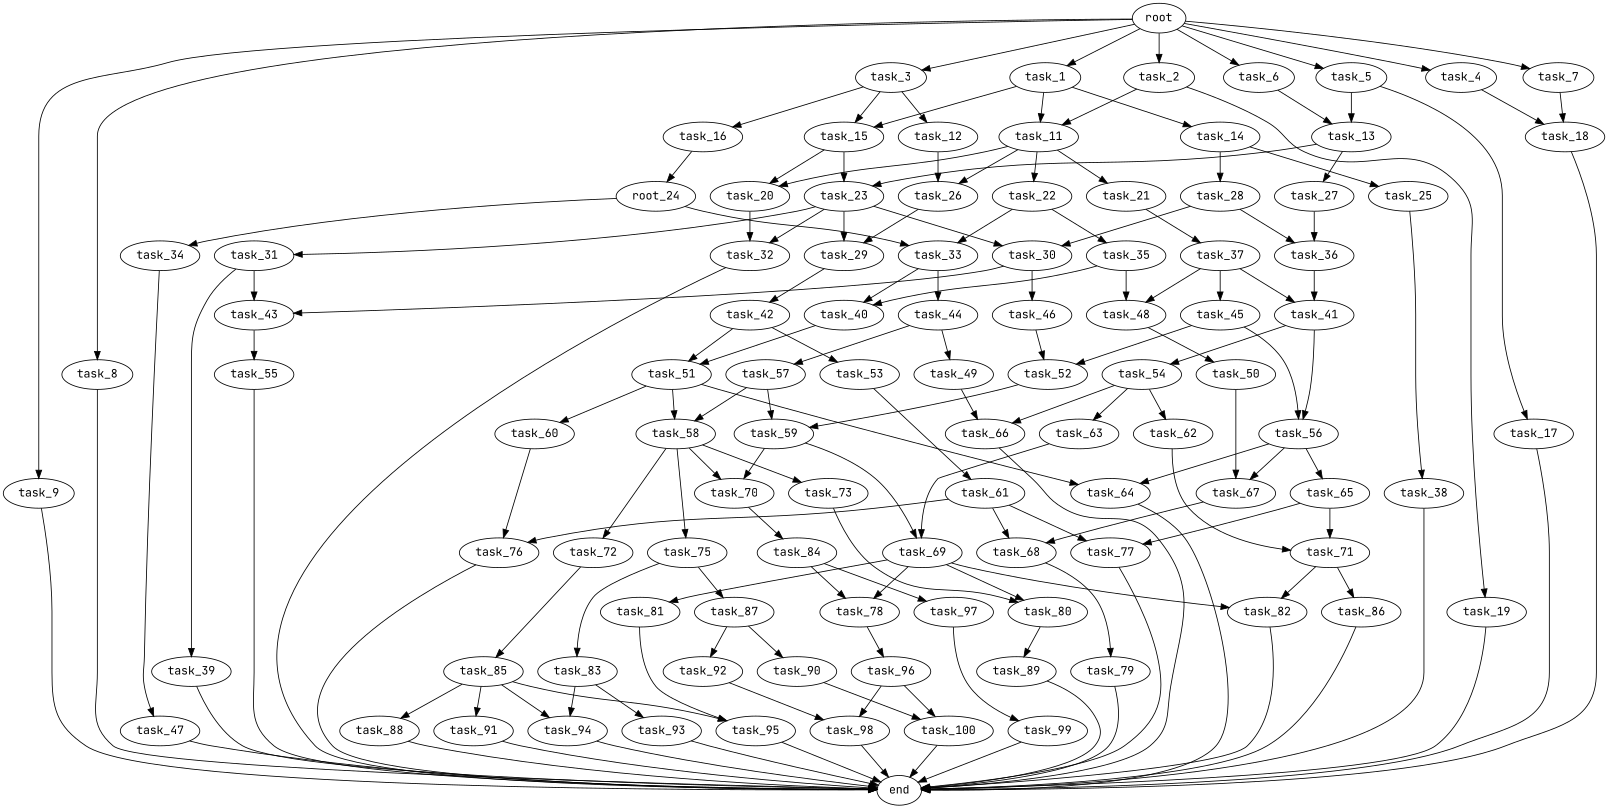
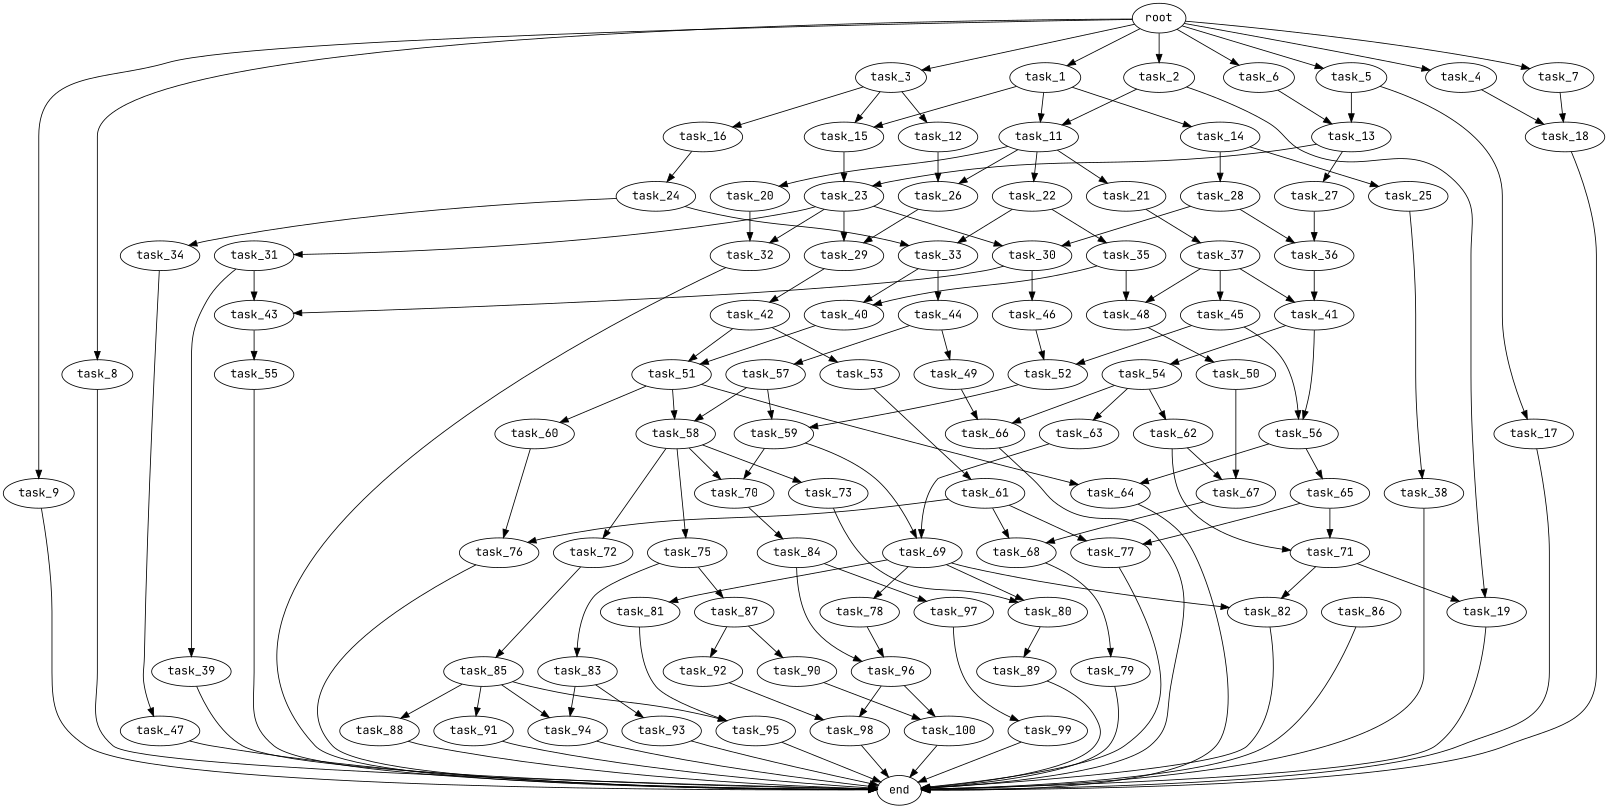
edge "task_15" -> "task_20": removed
node "root_24": label "root_24" -> "task_24"
edge "task_56" -> "task_67": now "task_62" -> "task_67"
edge "task_71" -> "task_86": now "task_71" -> "task_19"
edge "task_84" -> "task_78": now "task_84" -> "task_96"
